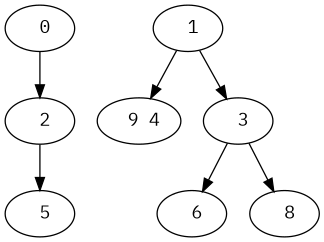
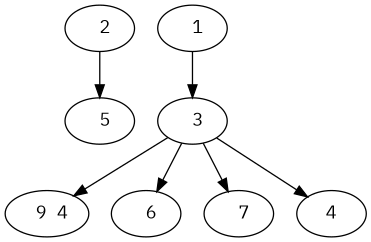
node "0": removed
edge "1" -> "9 4": now "3" -> "9 4"
node "7": added
node "8": label "8" -> "4"
